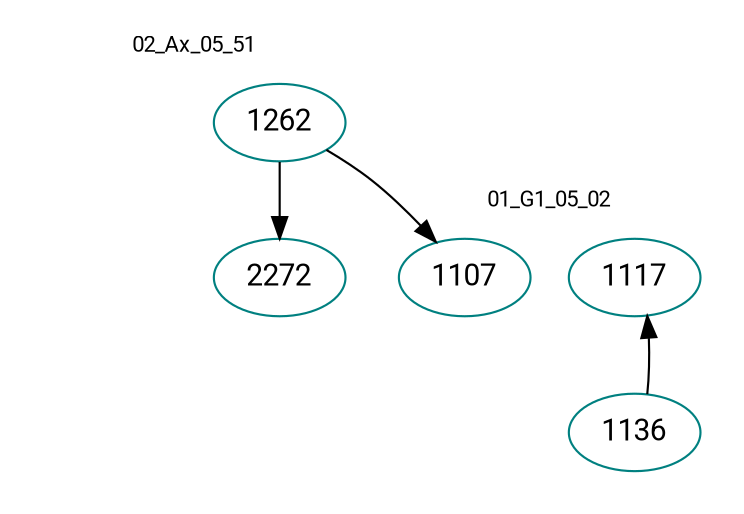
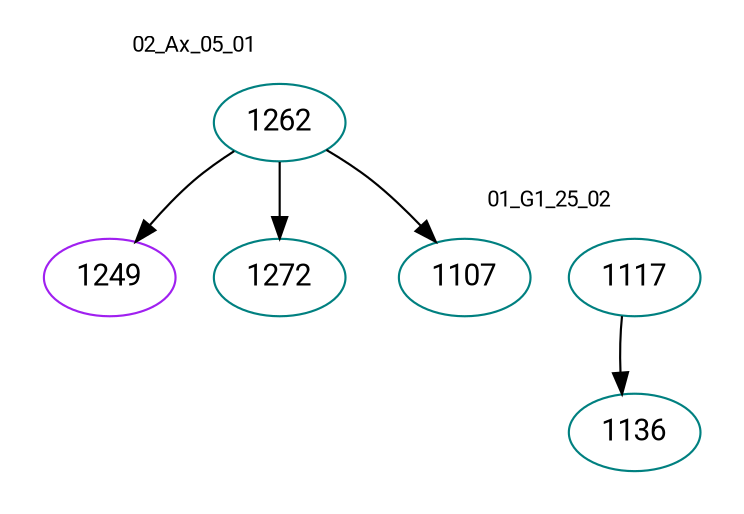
cluster "02_Ax_05_51": label "02_Ax_05_51" -> "02_Ax_05_01"
cluster "01_G1_05_02": label "01_G1_05_02" -> "01_G1_25_02"
node "1249": added
node "2272": label "2272" -> "1272"
edge "1136" -> "1117": reversed
